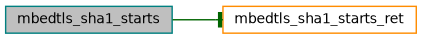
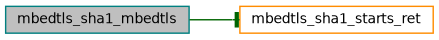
node "mbedtls_sha1_starts": label "mbedtls_sha1_starts" -> "mbedtls_sha1_mbedtls"
